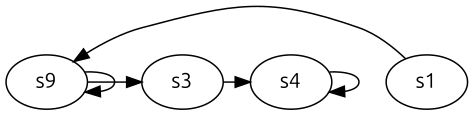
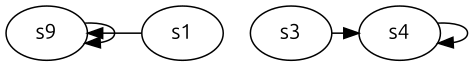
edge "s9" -> "s3": removed
